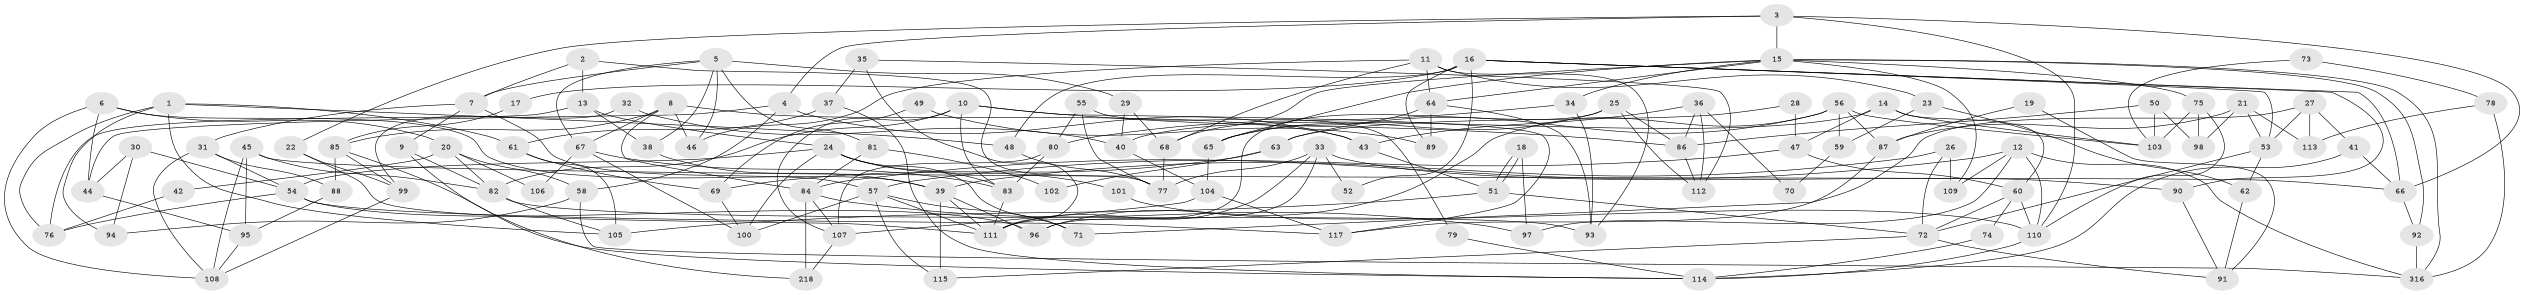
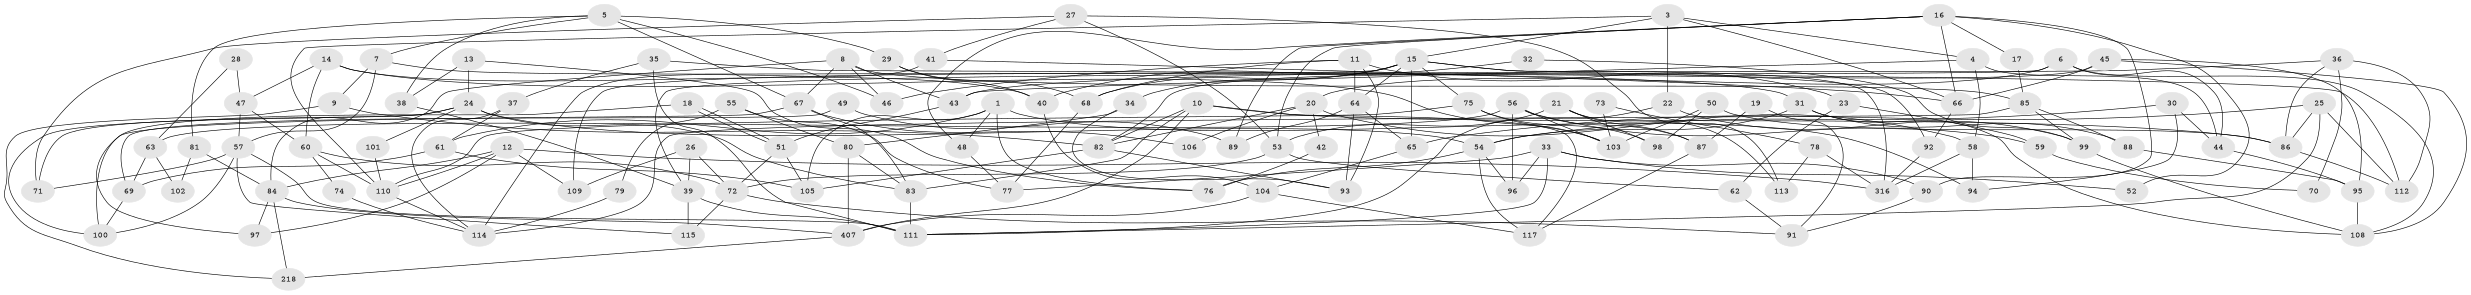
node "2": removed
edge "39" -- "96": removed
node "107": label "107" -> "407"
